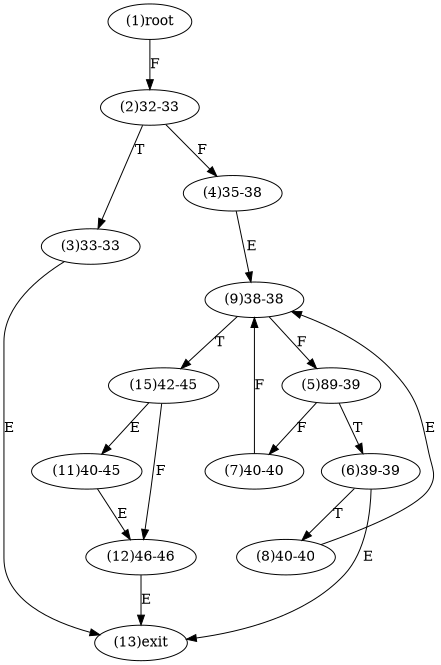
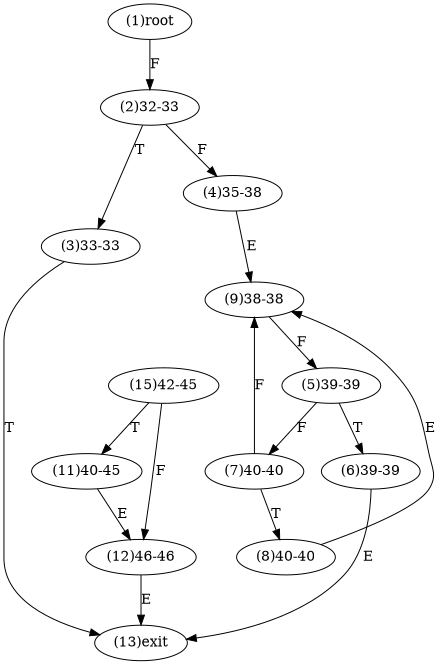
edge "(9)38-38" -> "(15)42-45": removed, label "T"
node "(5)89-39": label "(5)89-39" -> "(5)39-39"
edge "(3)33-33" -> "(13)exit": label "E" -> "T"
edge "(15)42-45" -> "(11)40-45": label "E" -> "T"
edge "(6)39-39" -> "(8)40-40": now "(7)40-40" -> "(8)40-40"
